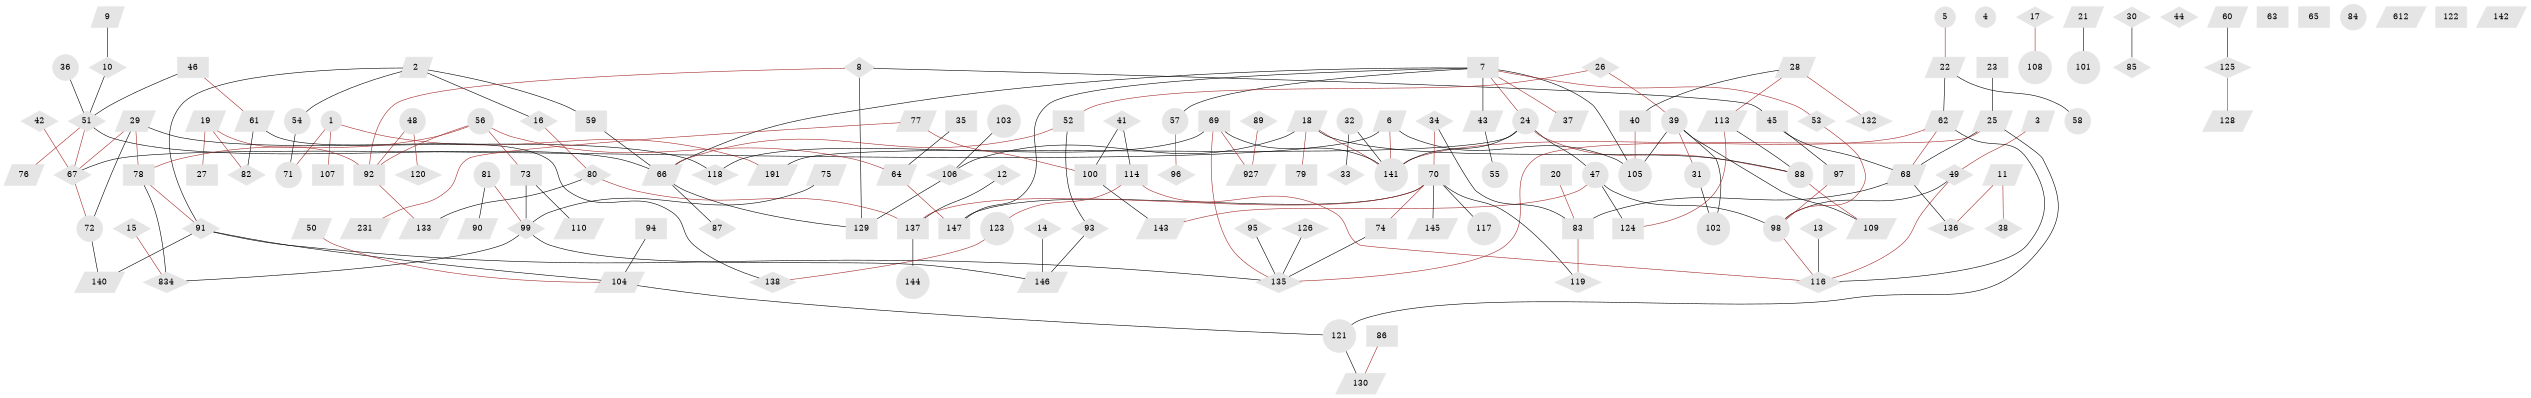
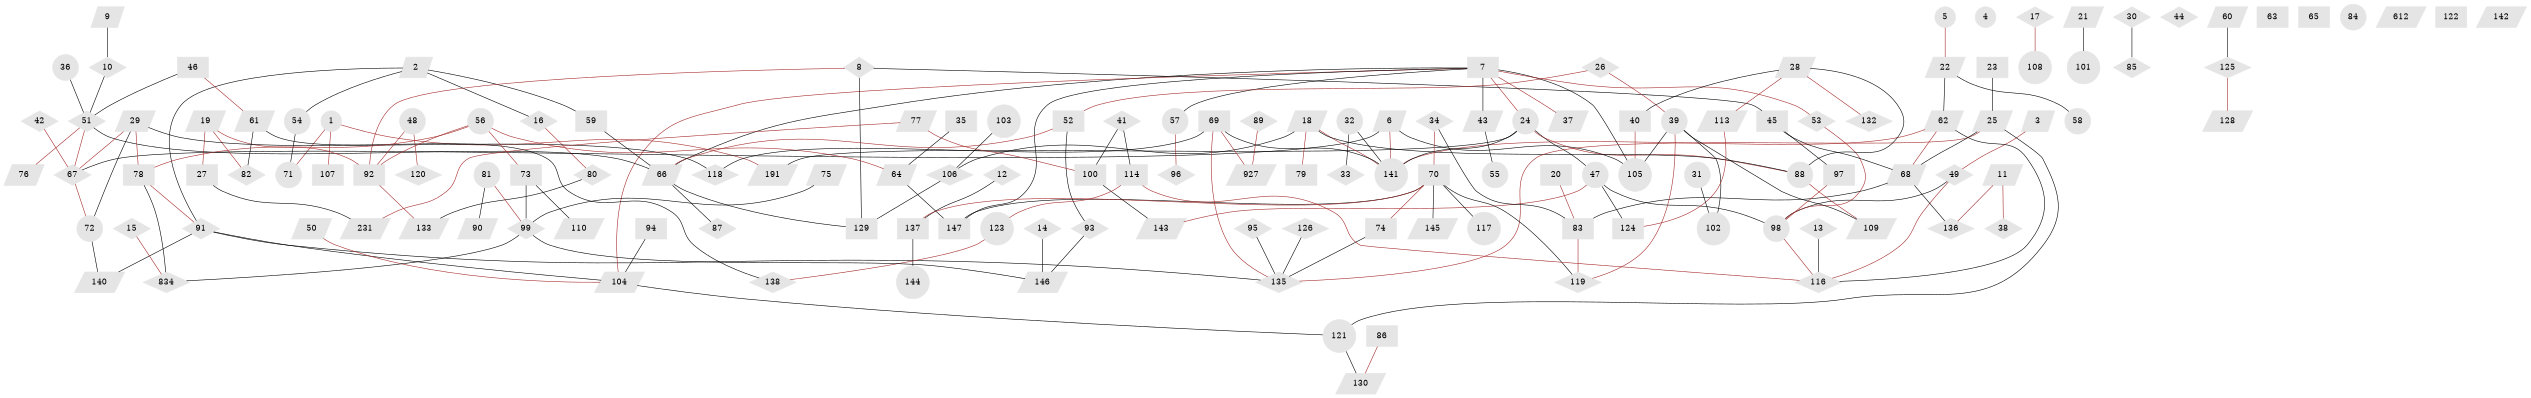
edge "7" -- "104": added
edge "39" -- "31": now "39" -- "119"
edge "113" -- "88": now "28" -- "88"
edge "80" -- "137": removed
edge "64" -- "147": color brown -> black
edge "27" -- "231": added
